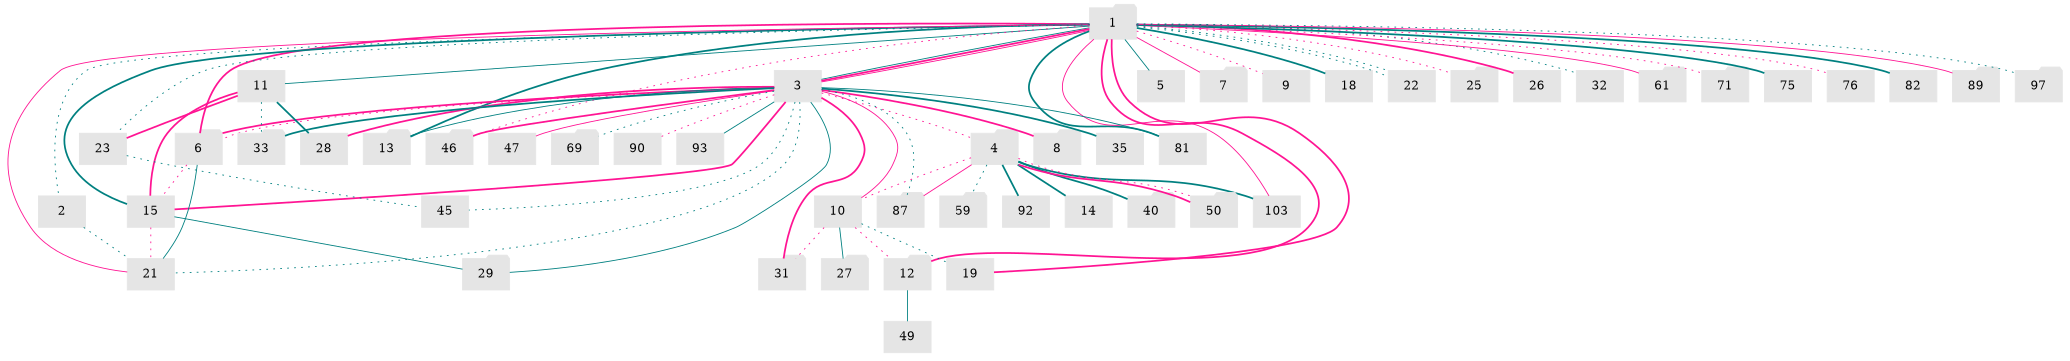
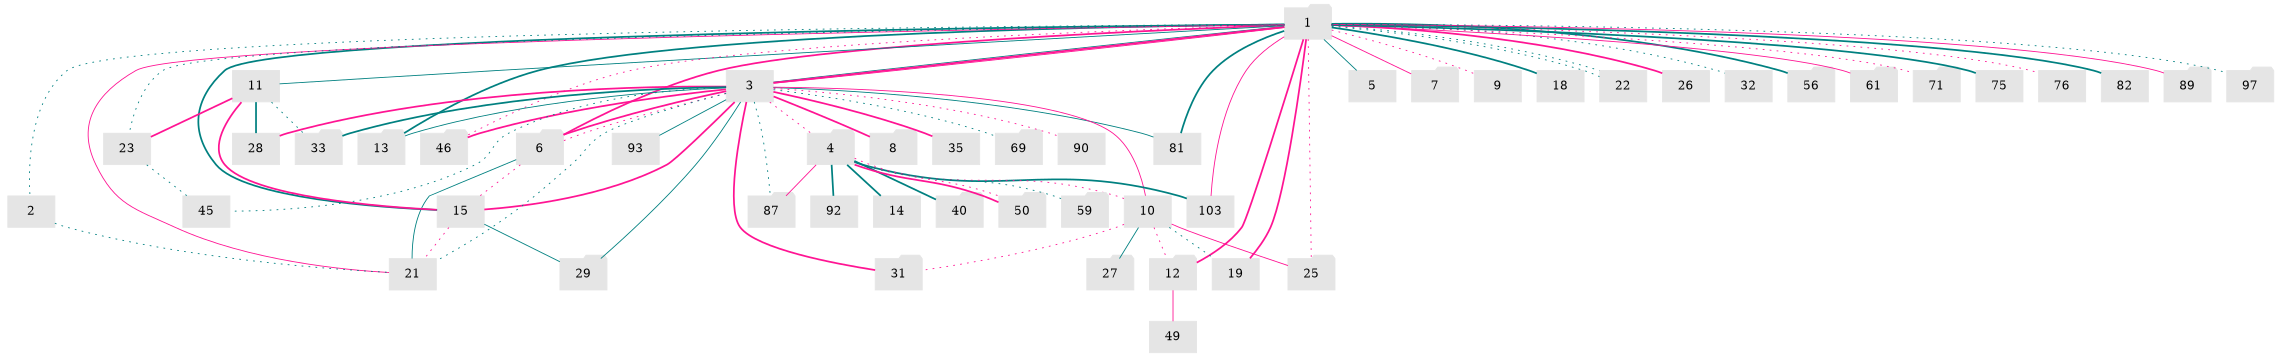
node "56": added
edge "3" -- "35": color teal -> deeppink
node "47": removed
edge "10" -- "25": added
edge "12" -- "49": color teal -> deeppink
